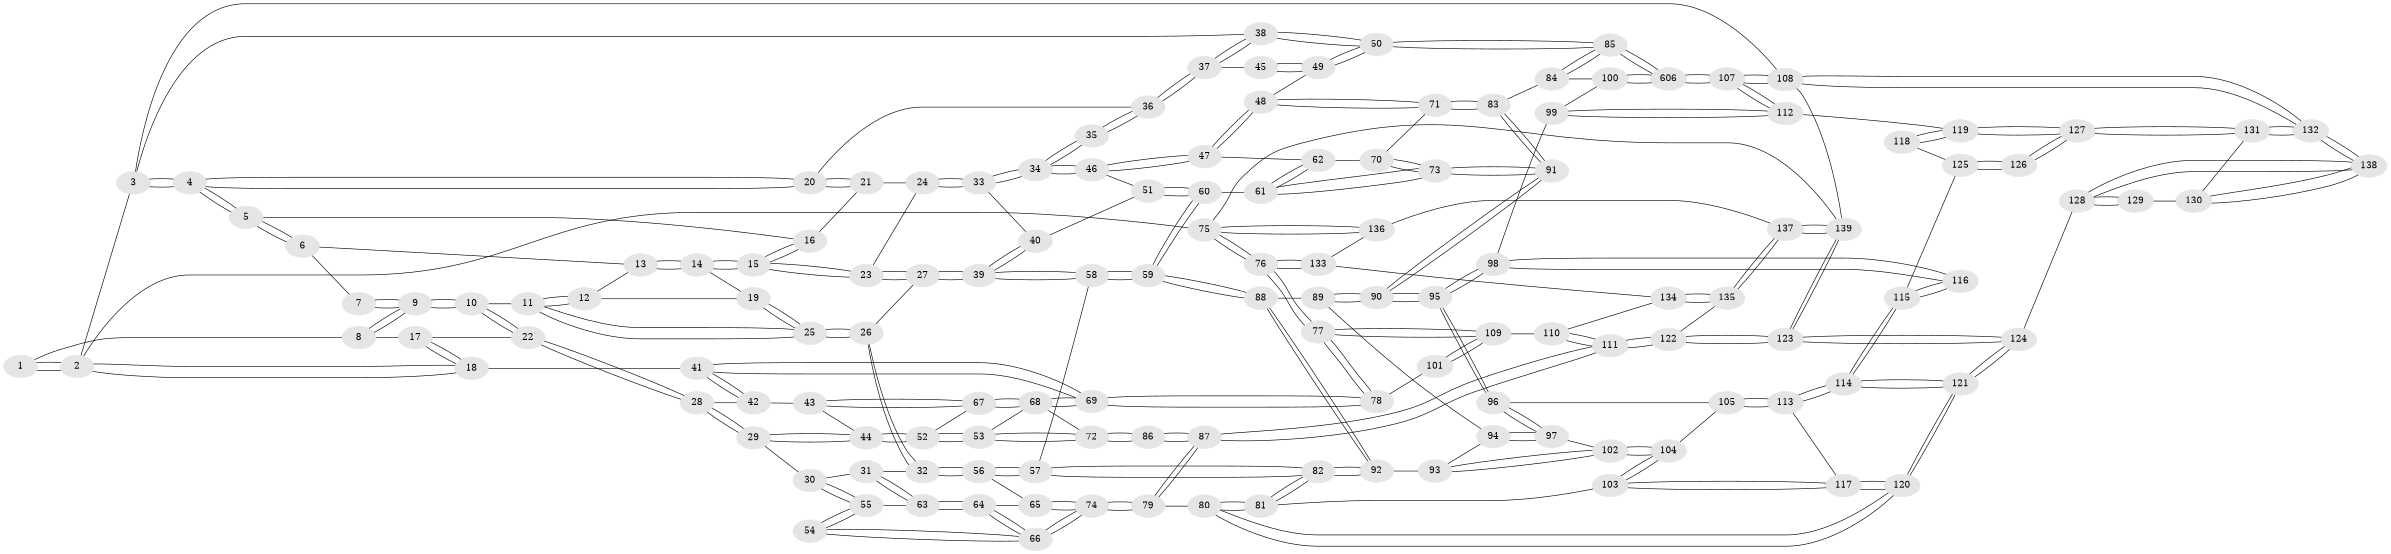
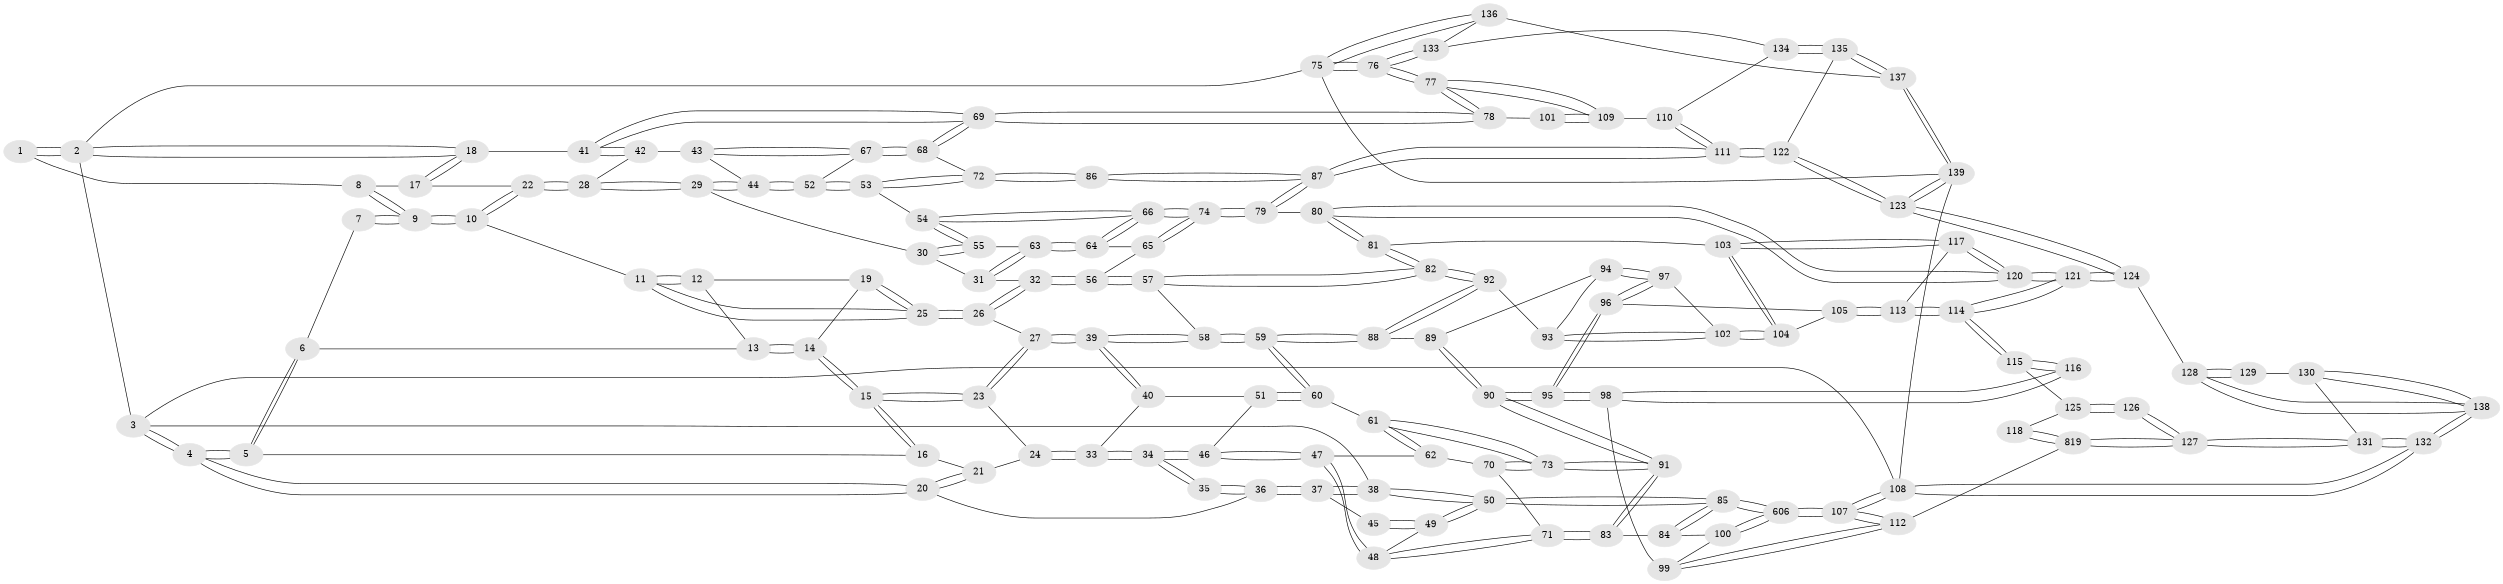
node "119": label "119" -> "819"
edge "68" -- "53": now "54" -- "53"
